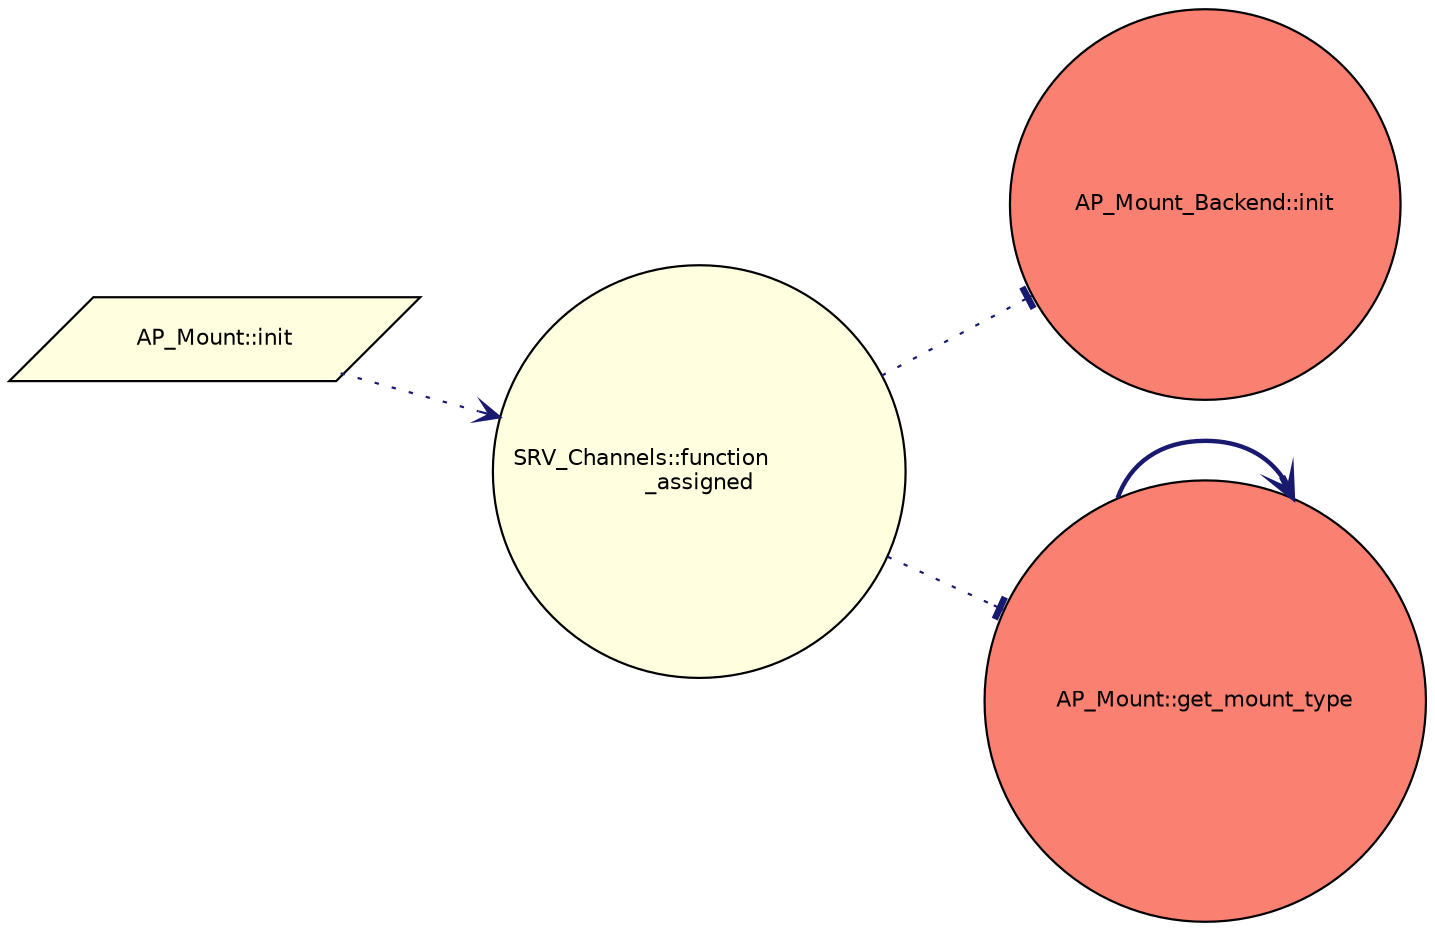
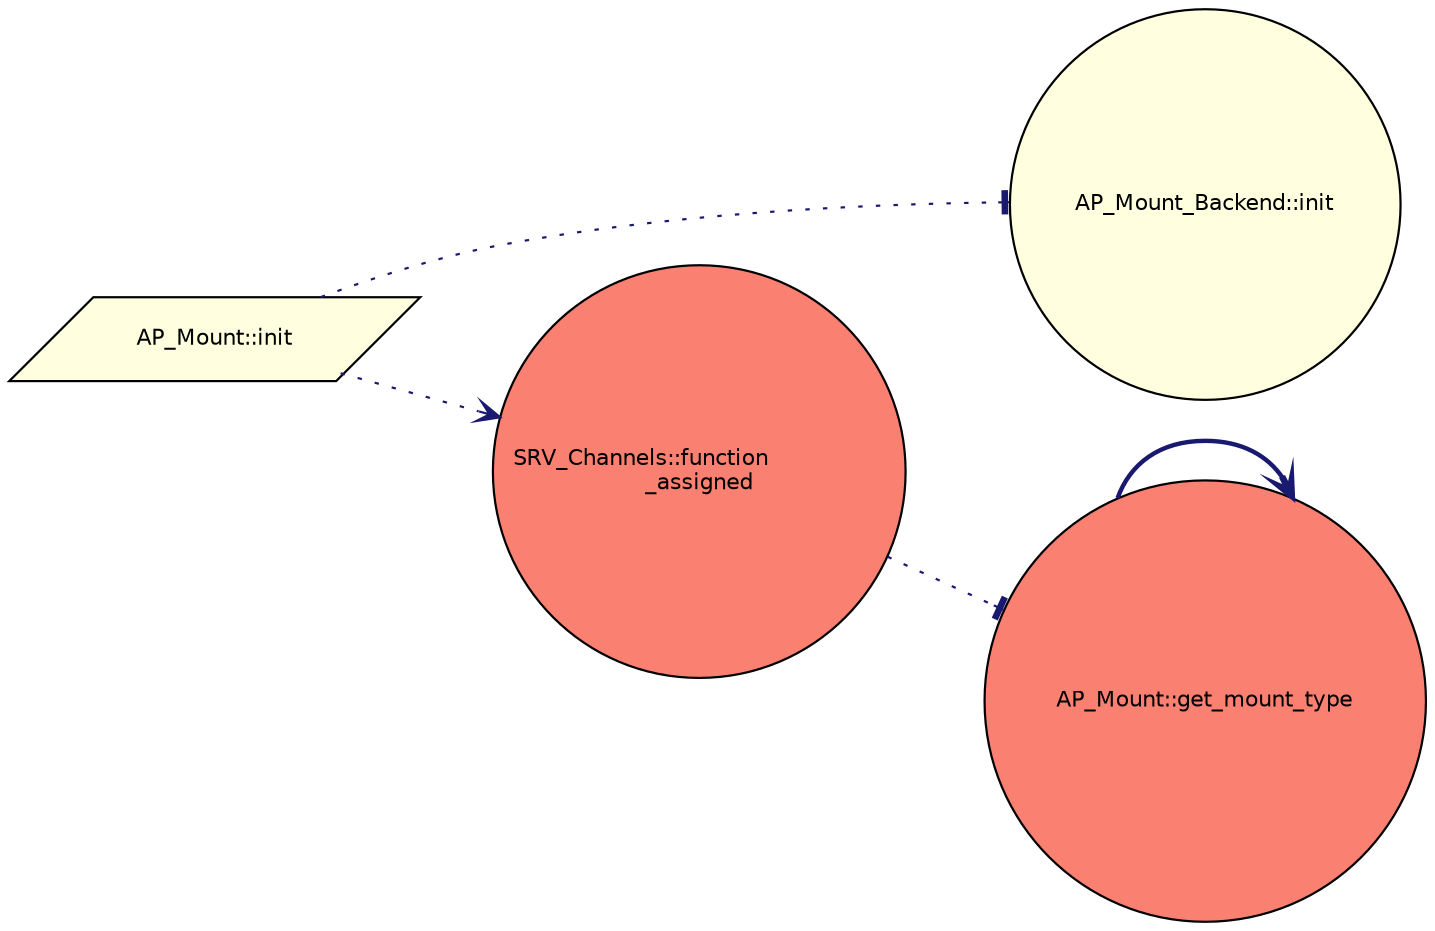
node "AP_Mount_Backend::init": fillcolor salmon -> lightyellow
edge "SRV_Channels::function _assigned" -> "AP_Mount_Backend::init": now "AP_Mount::init" -> "AP_Mount_Backend::init"
node "SRV_Channels::function _assigned": fillcolor lightyellow -> salmon
